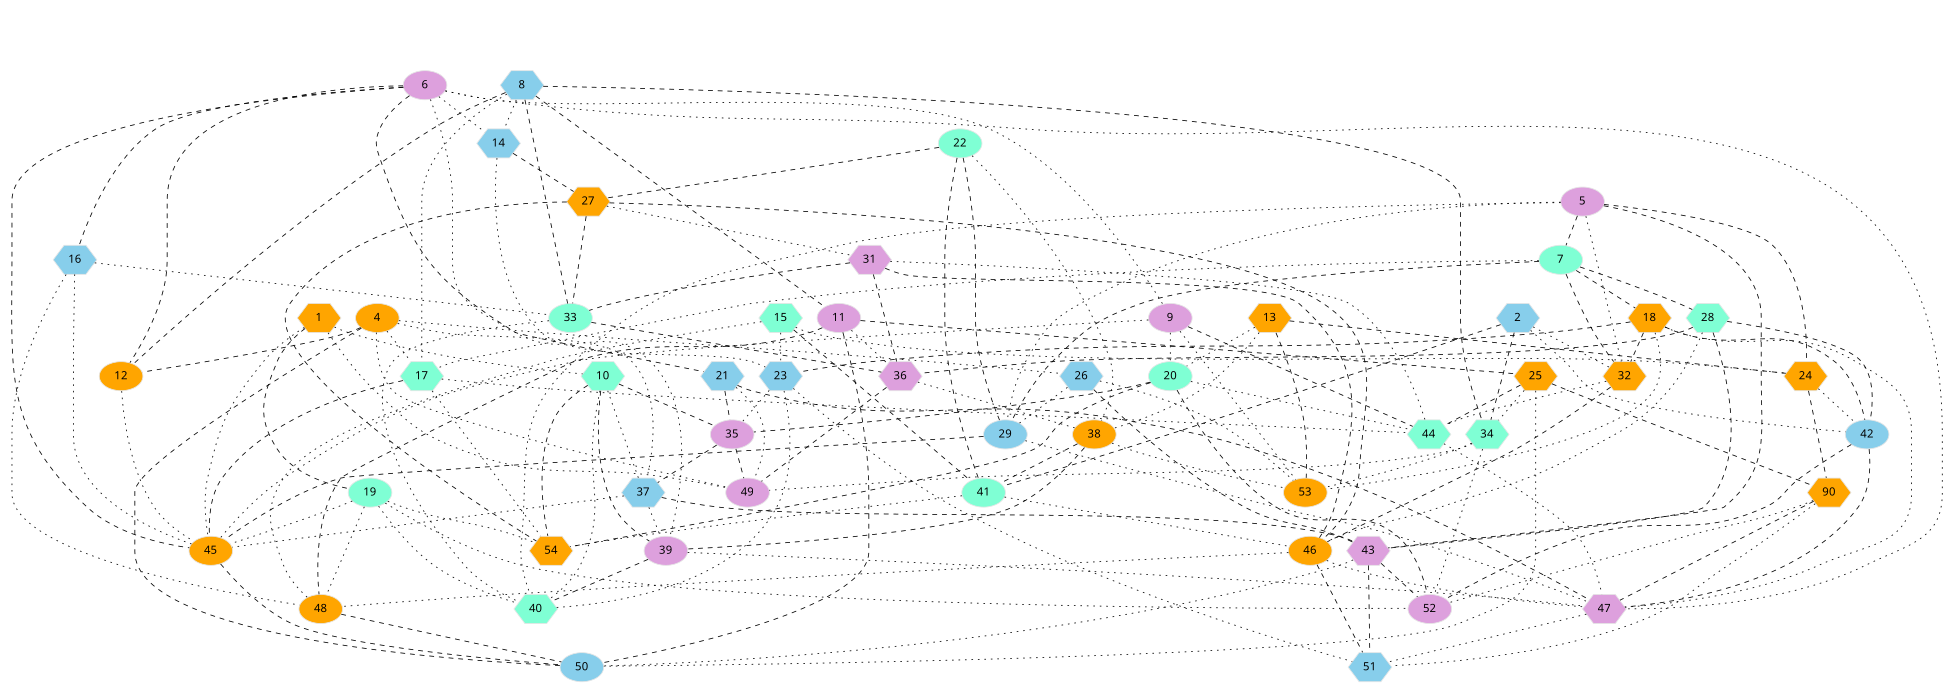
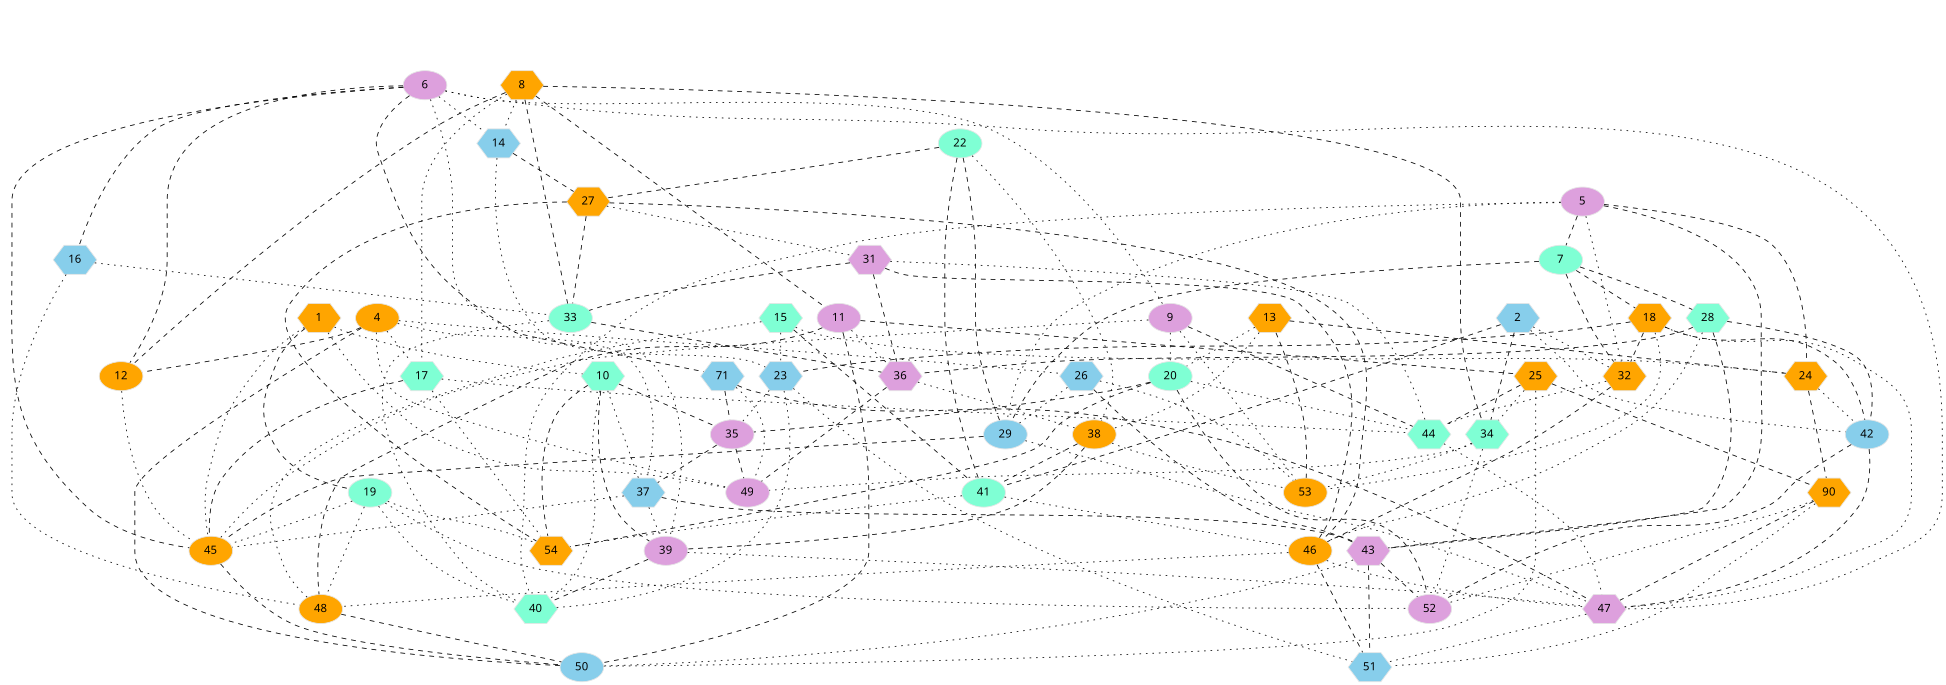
node "8": fillcolor skyblue -> orange
edge "7" -- "17": removed
node "21": label "21" -> "71"
edge "16" -- "45": removed
